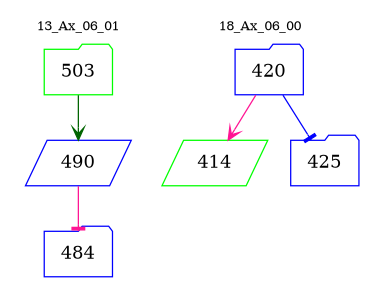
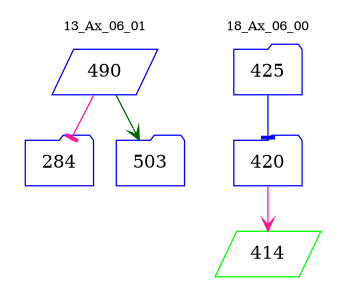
node "503": color green -> blue
edge "503" -> "490": reversed
edge "420" -> "425": reversed
node "484": label "484" -> "284"
